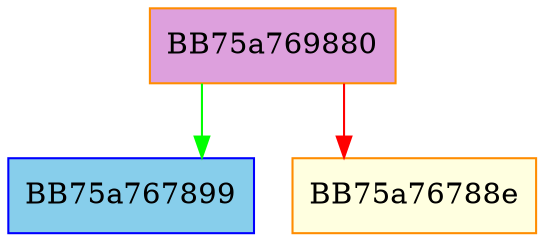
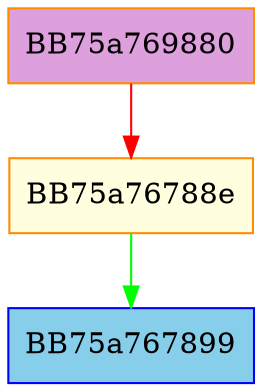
edge "BB75a769880" -> "BB75a767899": now "BB75a76788e" -> "BB75a767899"
